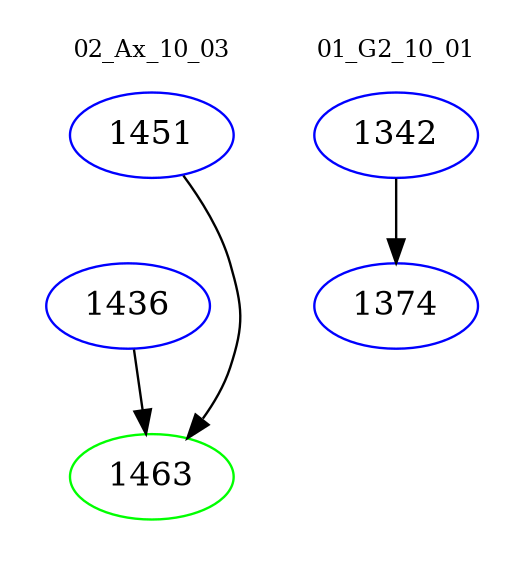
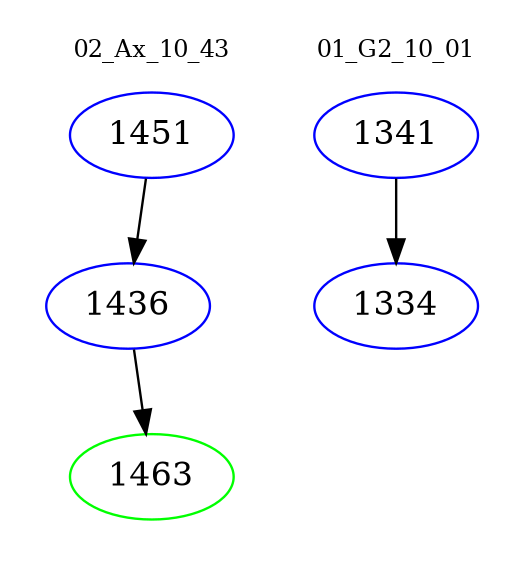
cluster "02_Ax_10_03": label "02_Ax_10_03" -> "02_Ax_10_43"
node "1342": label "1342" -> "1341"
edge "1451" -> "1463": now "1451" -> "1436"
node "1374": label "1374" -> "1334"
